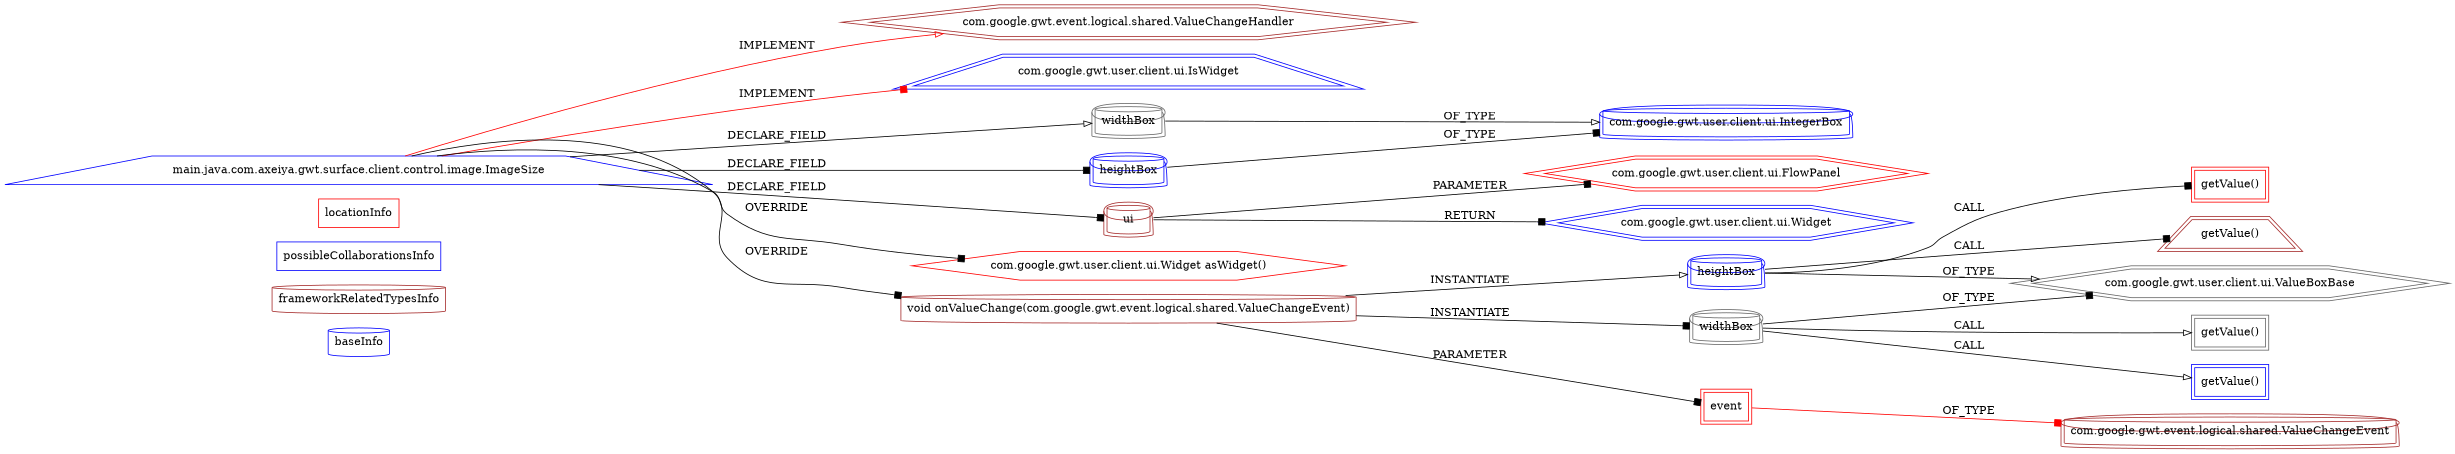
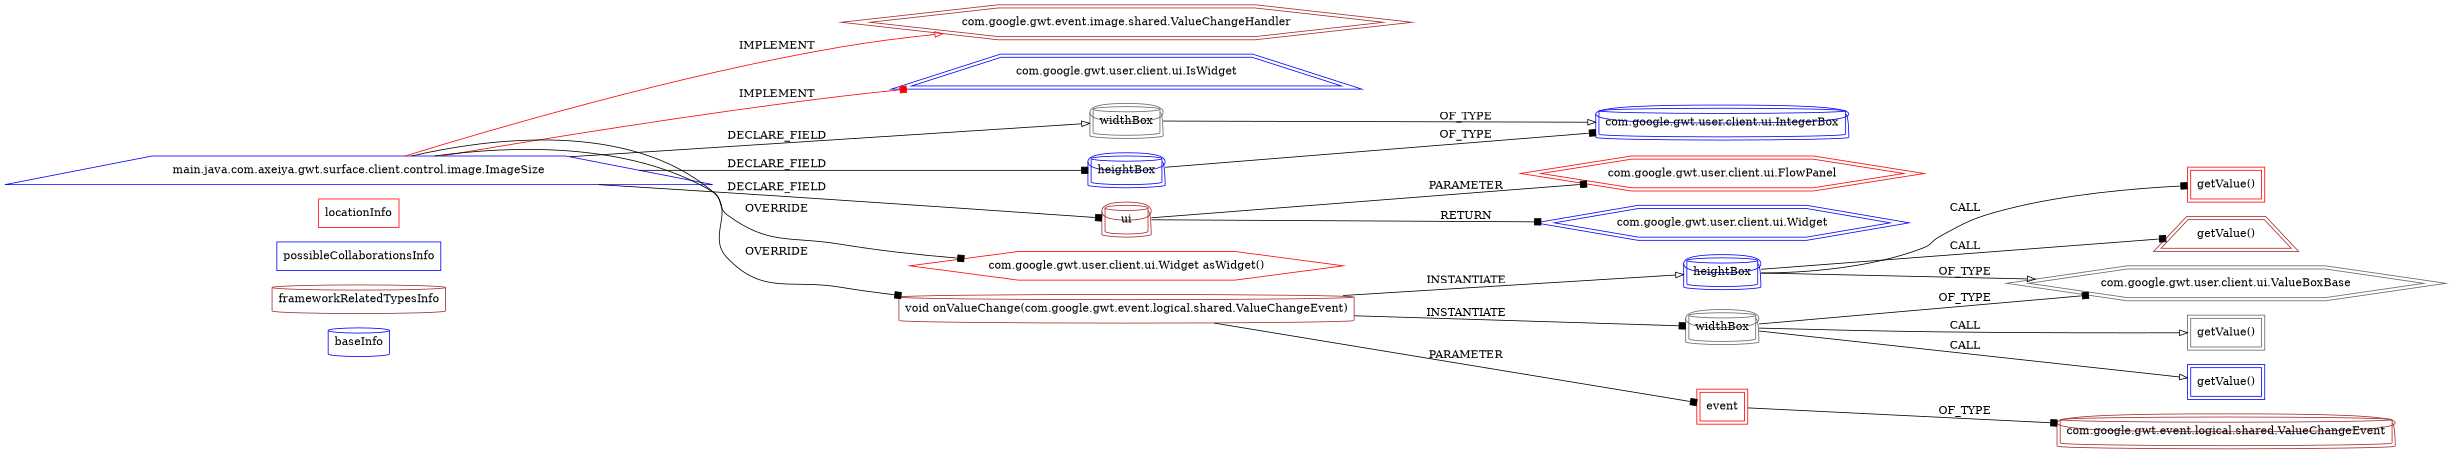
node "com.google.gwt.event.logical.shared.ValueChangeHandler": label "com.google.gwt.event.logical.shared.ValueChangeHandler" -> "com.google.gwt.event.image.shared.ValueChangeHandler"
edge "event" -> "com.google.gwt.event.logical.shared.ValueChangeEvent": color red -> black
